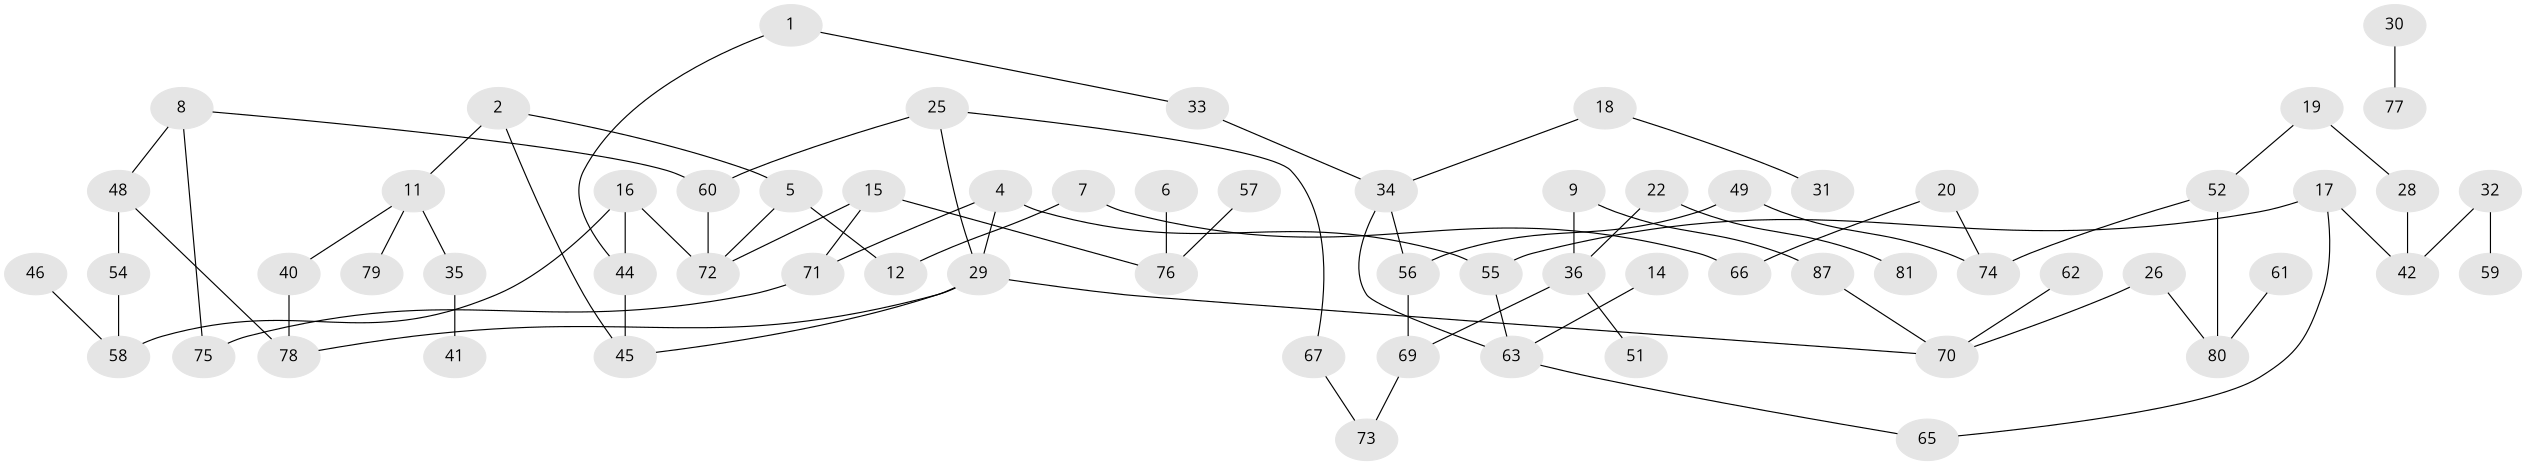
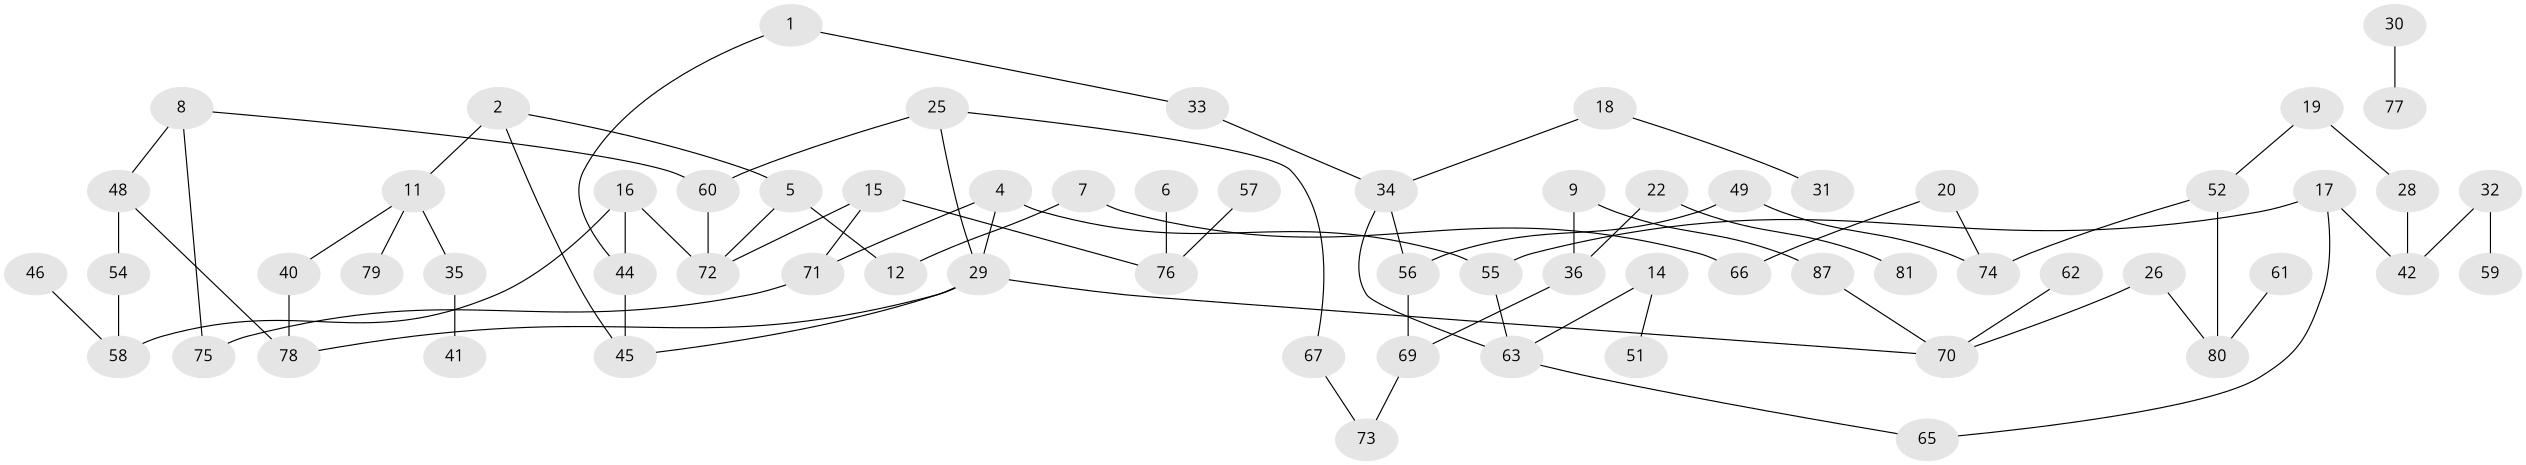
edge "36" -- "51": now "14" -- "51"
